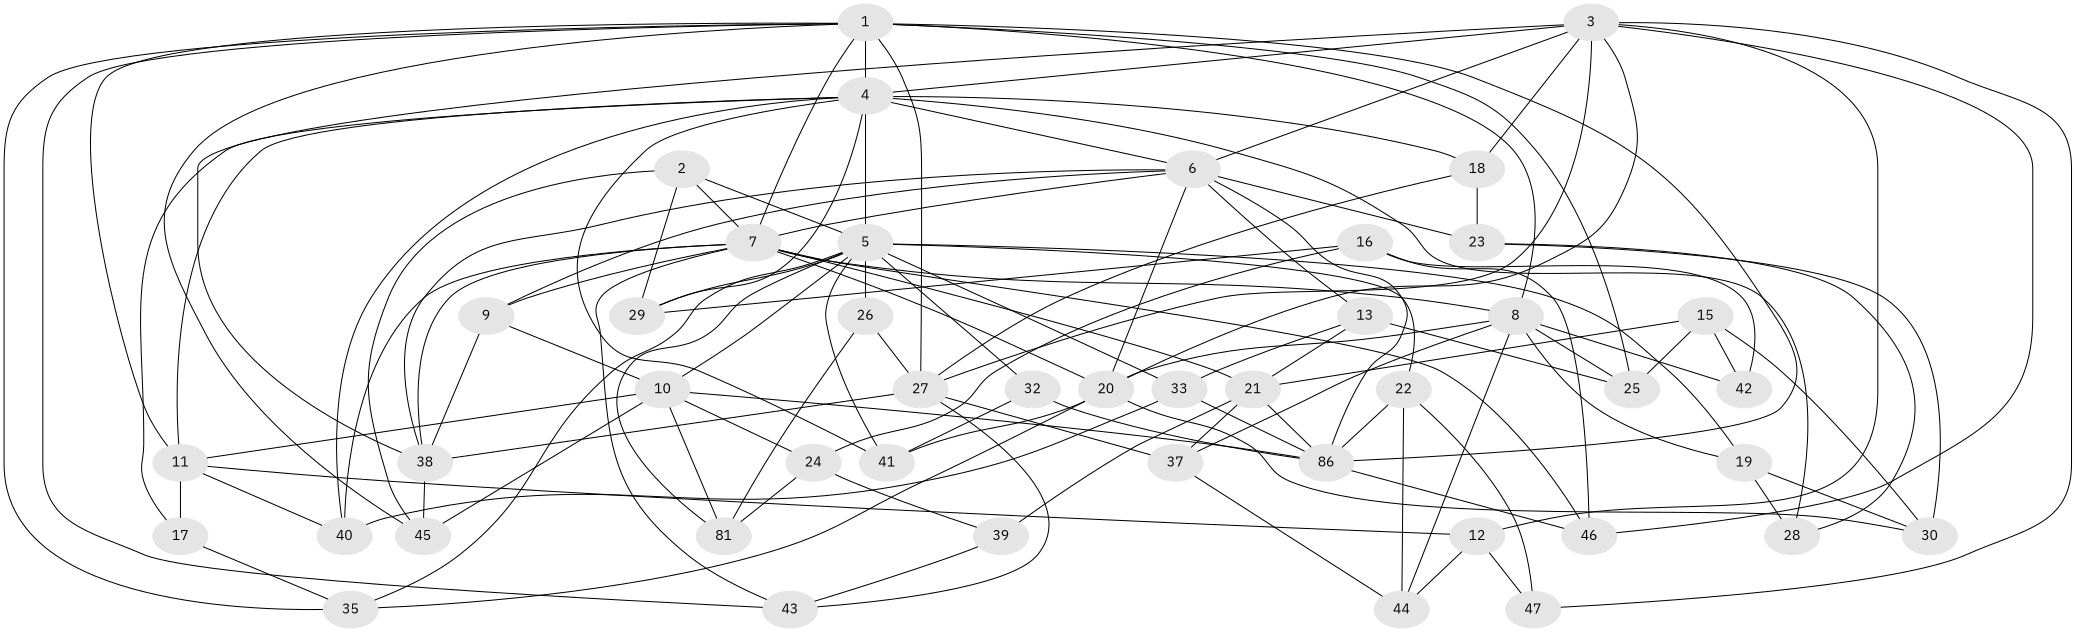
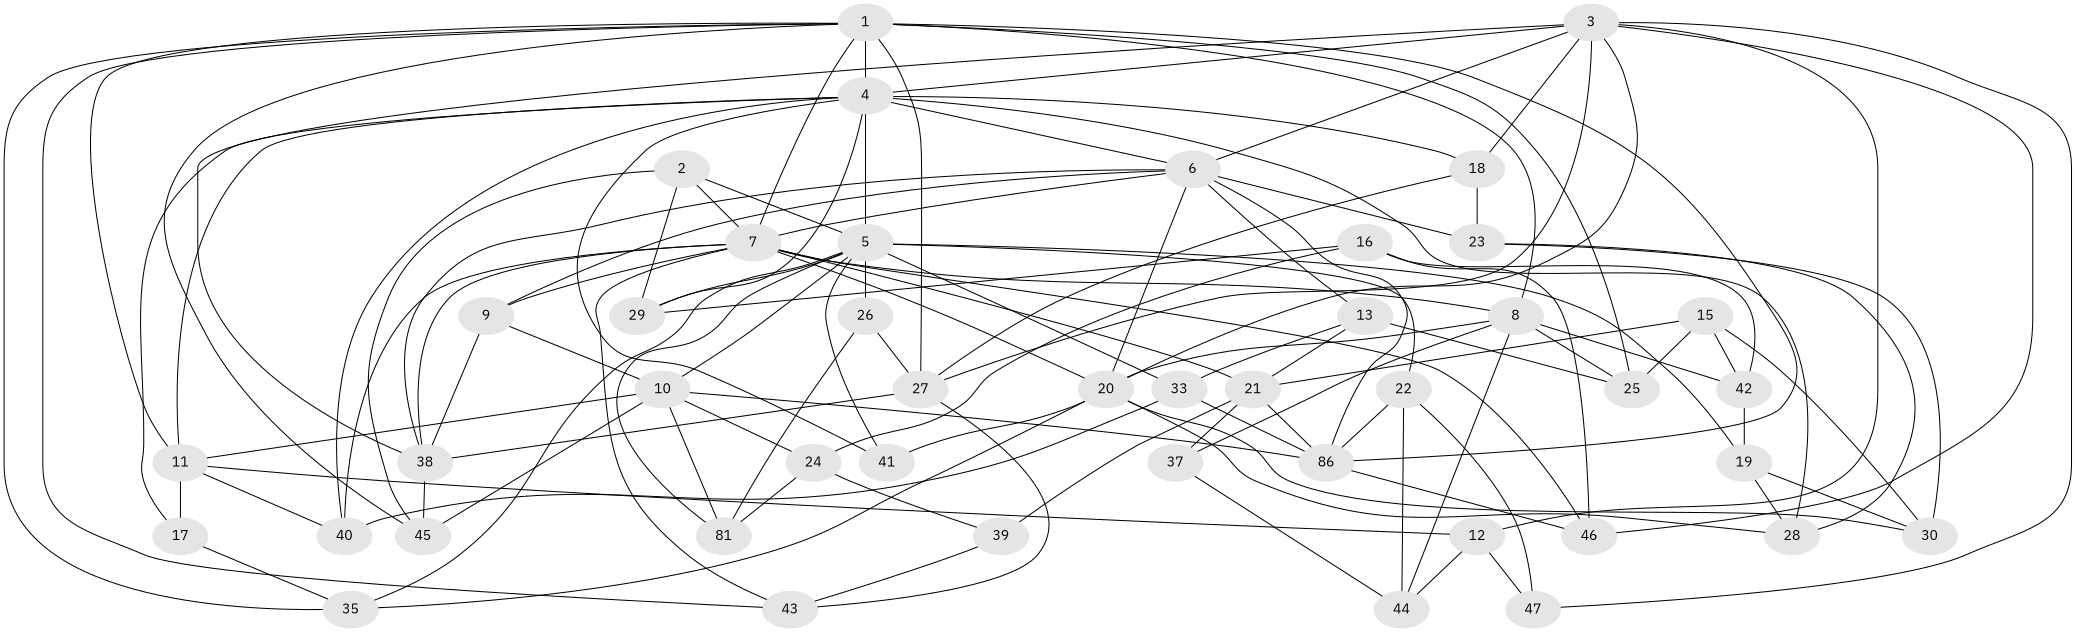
node "32": removed
edge "27" -- "37": removed
edge "8" -- "19": now "42" -- "19"
edge "20" -- "28": added
